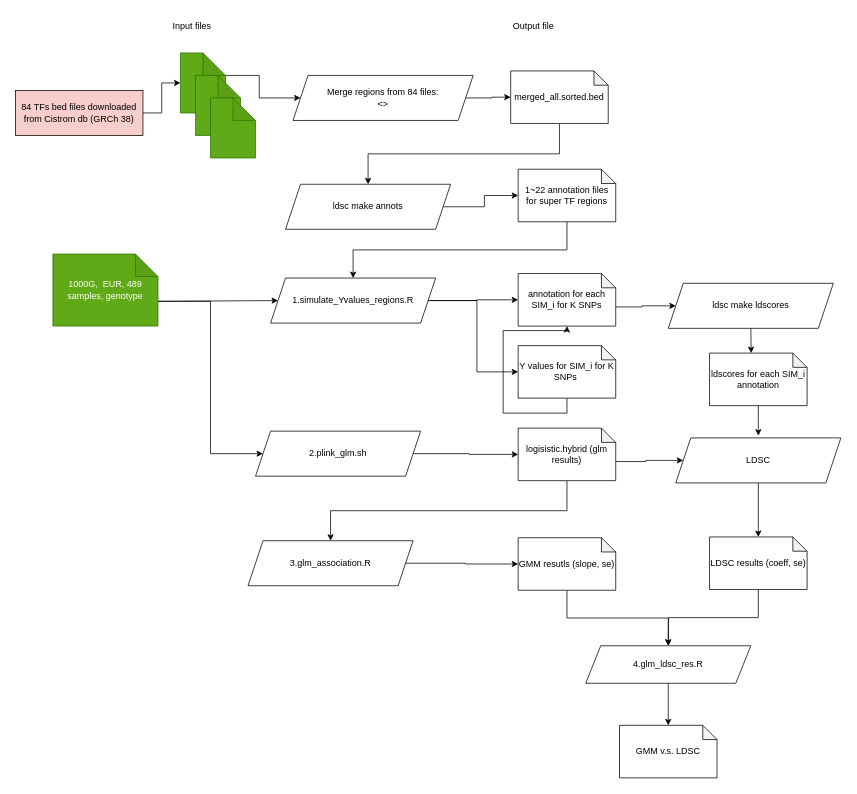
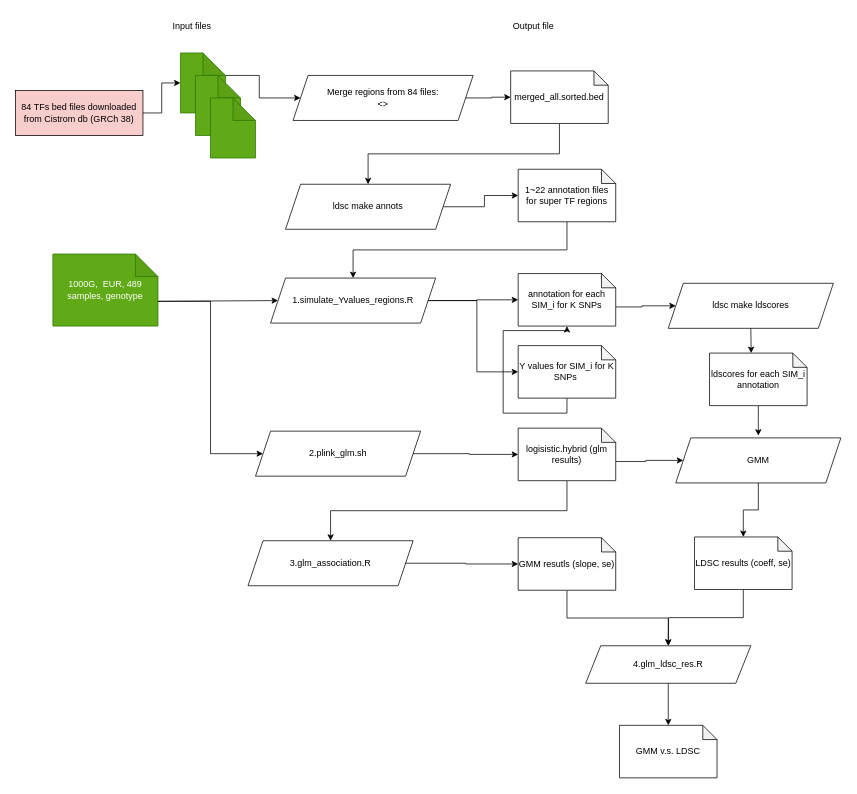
node "LDSC": label "LDSC" -> "GMM"
node "LDSC results (coeff, se)": moved (758, 563) -> (743, 563)
